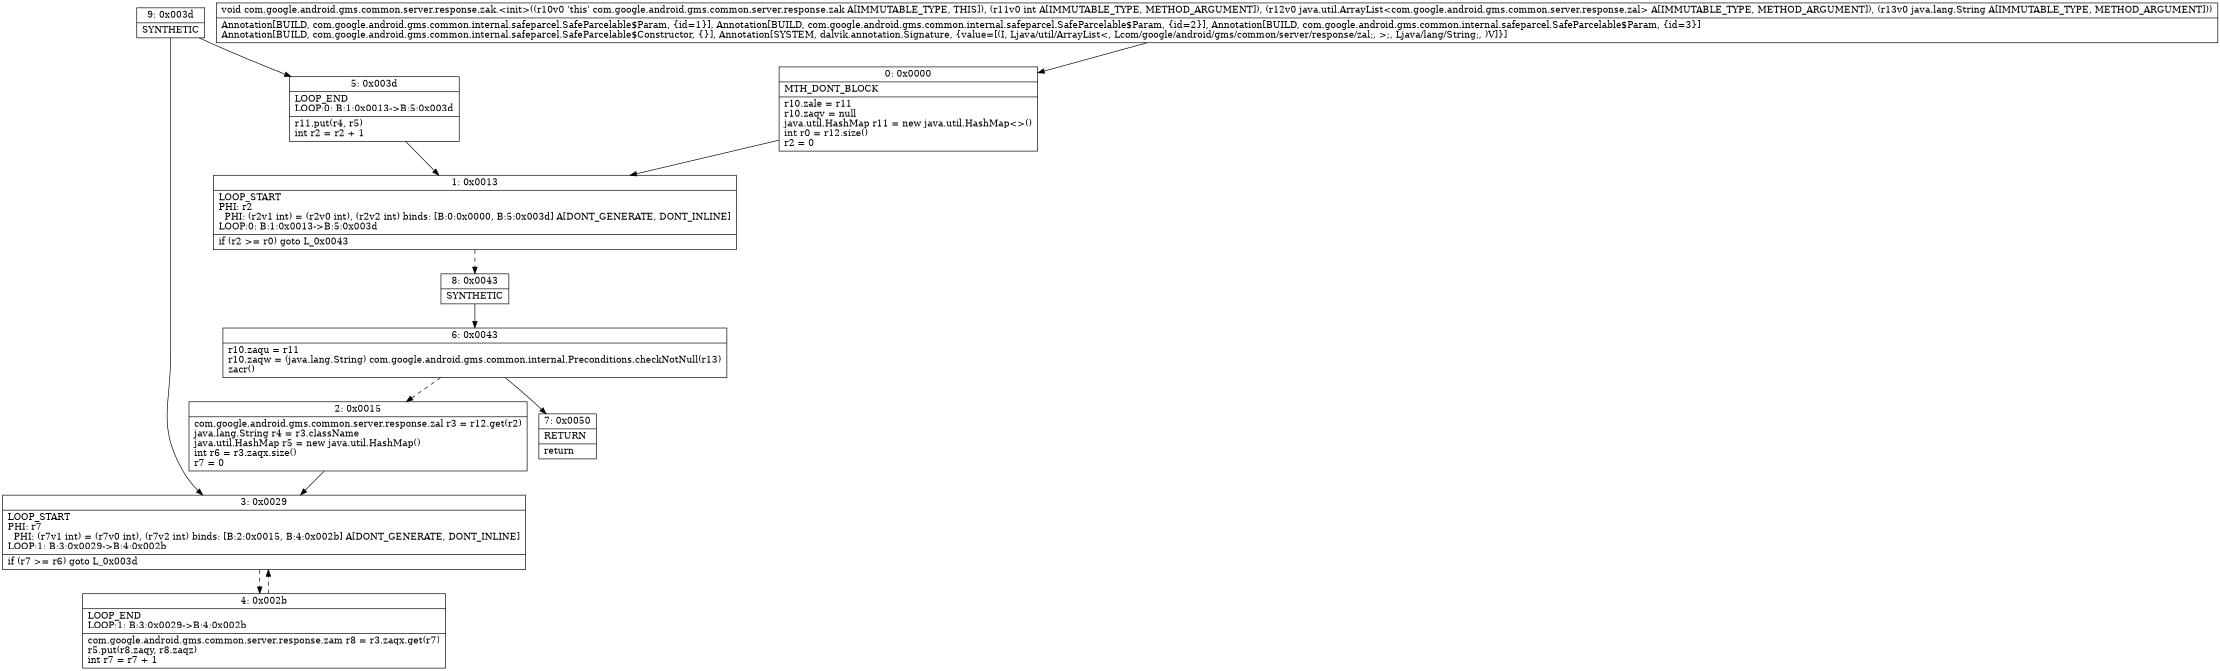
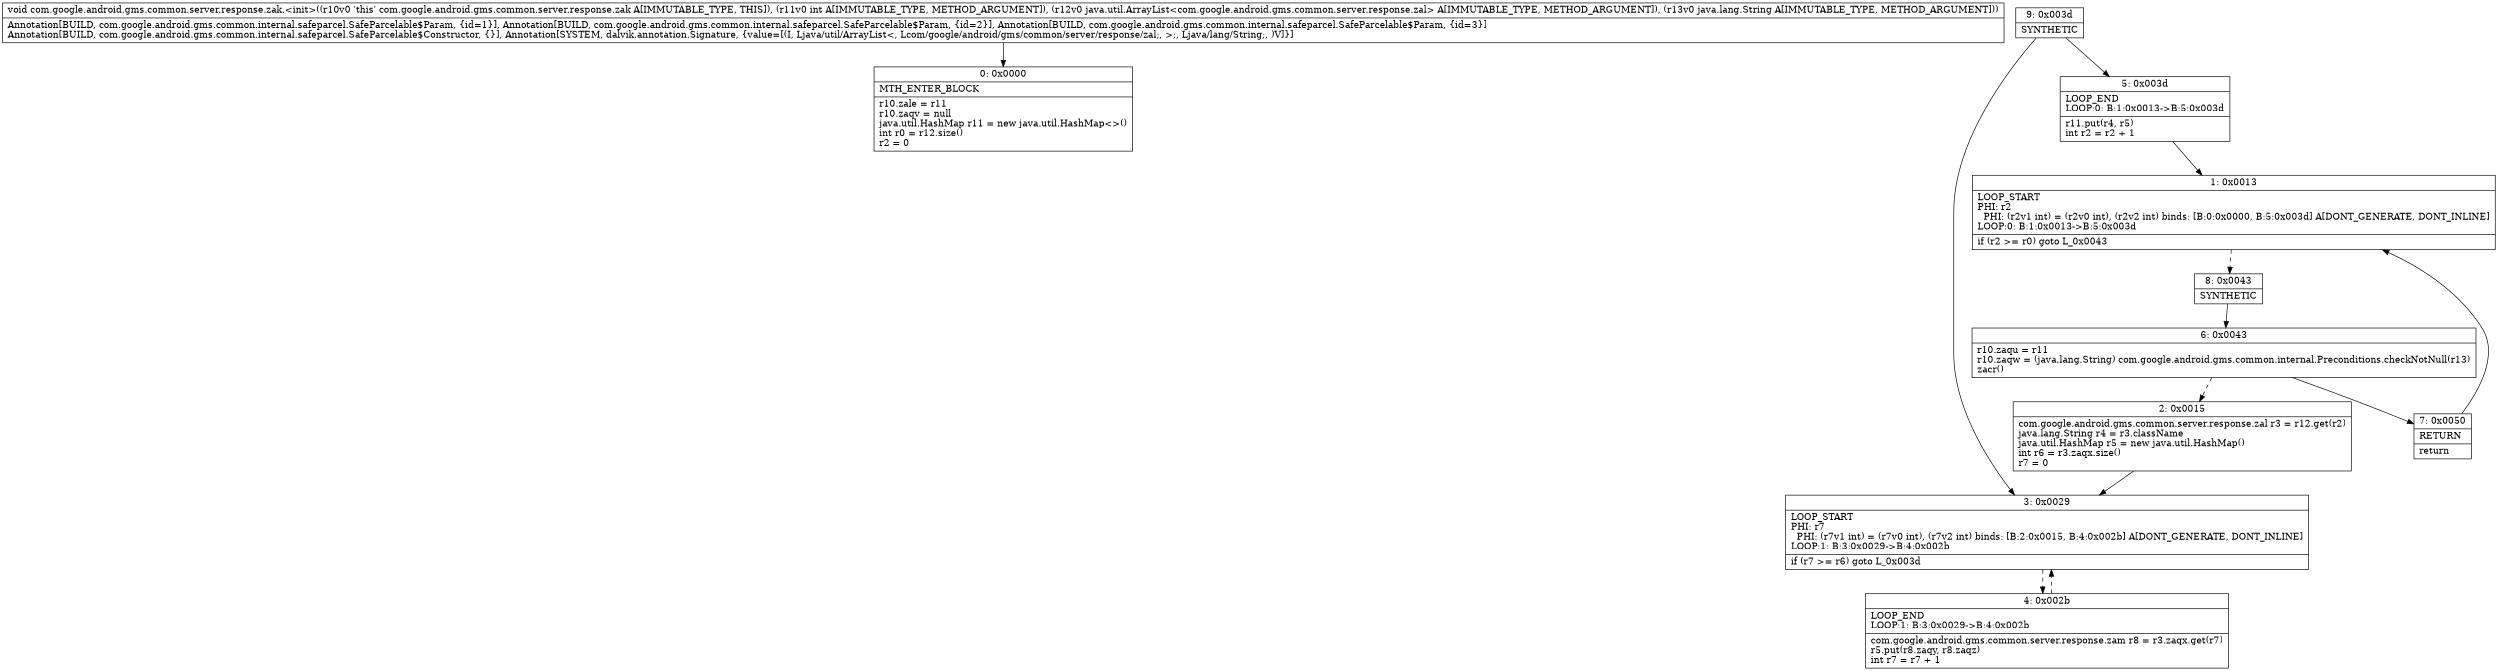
node "0: 0x0000": text "MTH_DONT_BLOCK" -> "MTH_ENTER_BLOCK"
edge "0: 0x0000" -> "1: 0x0013": now "7: 0x0050" -> "1: 0x0013"
